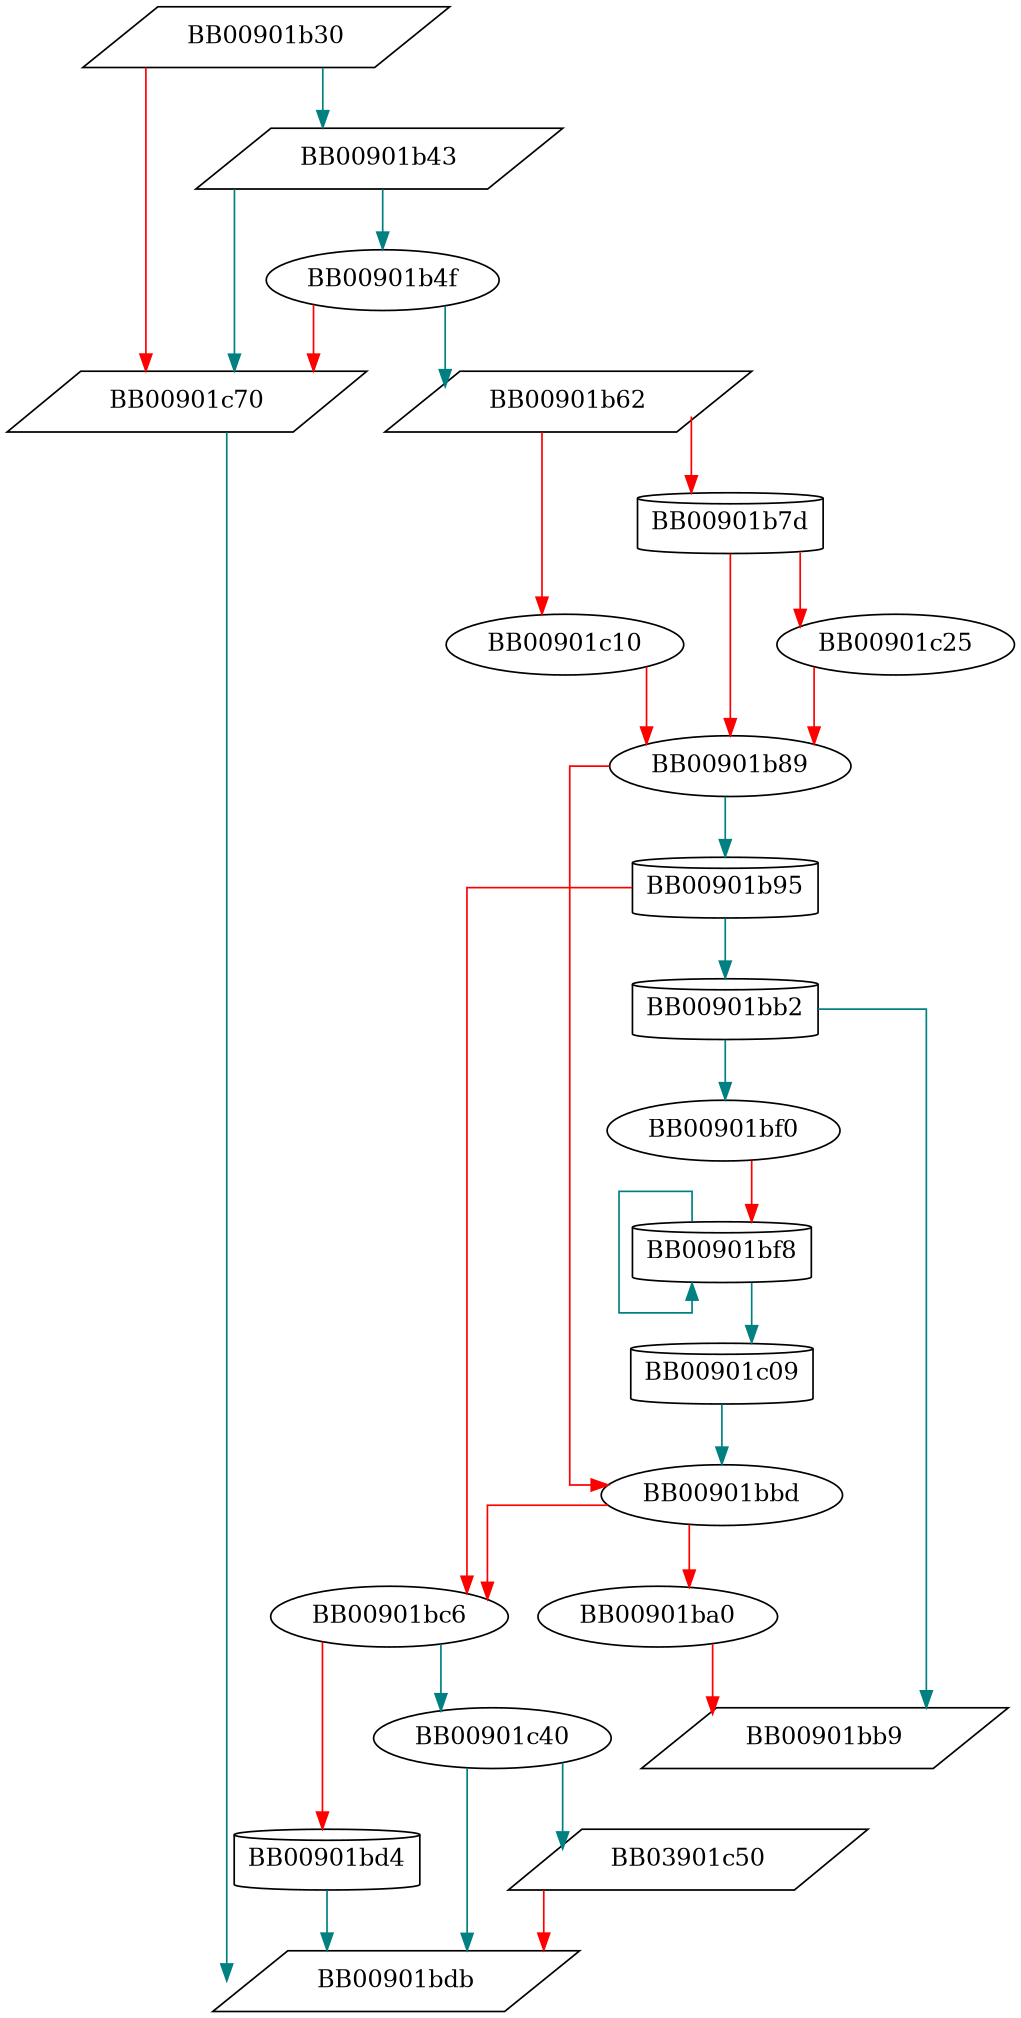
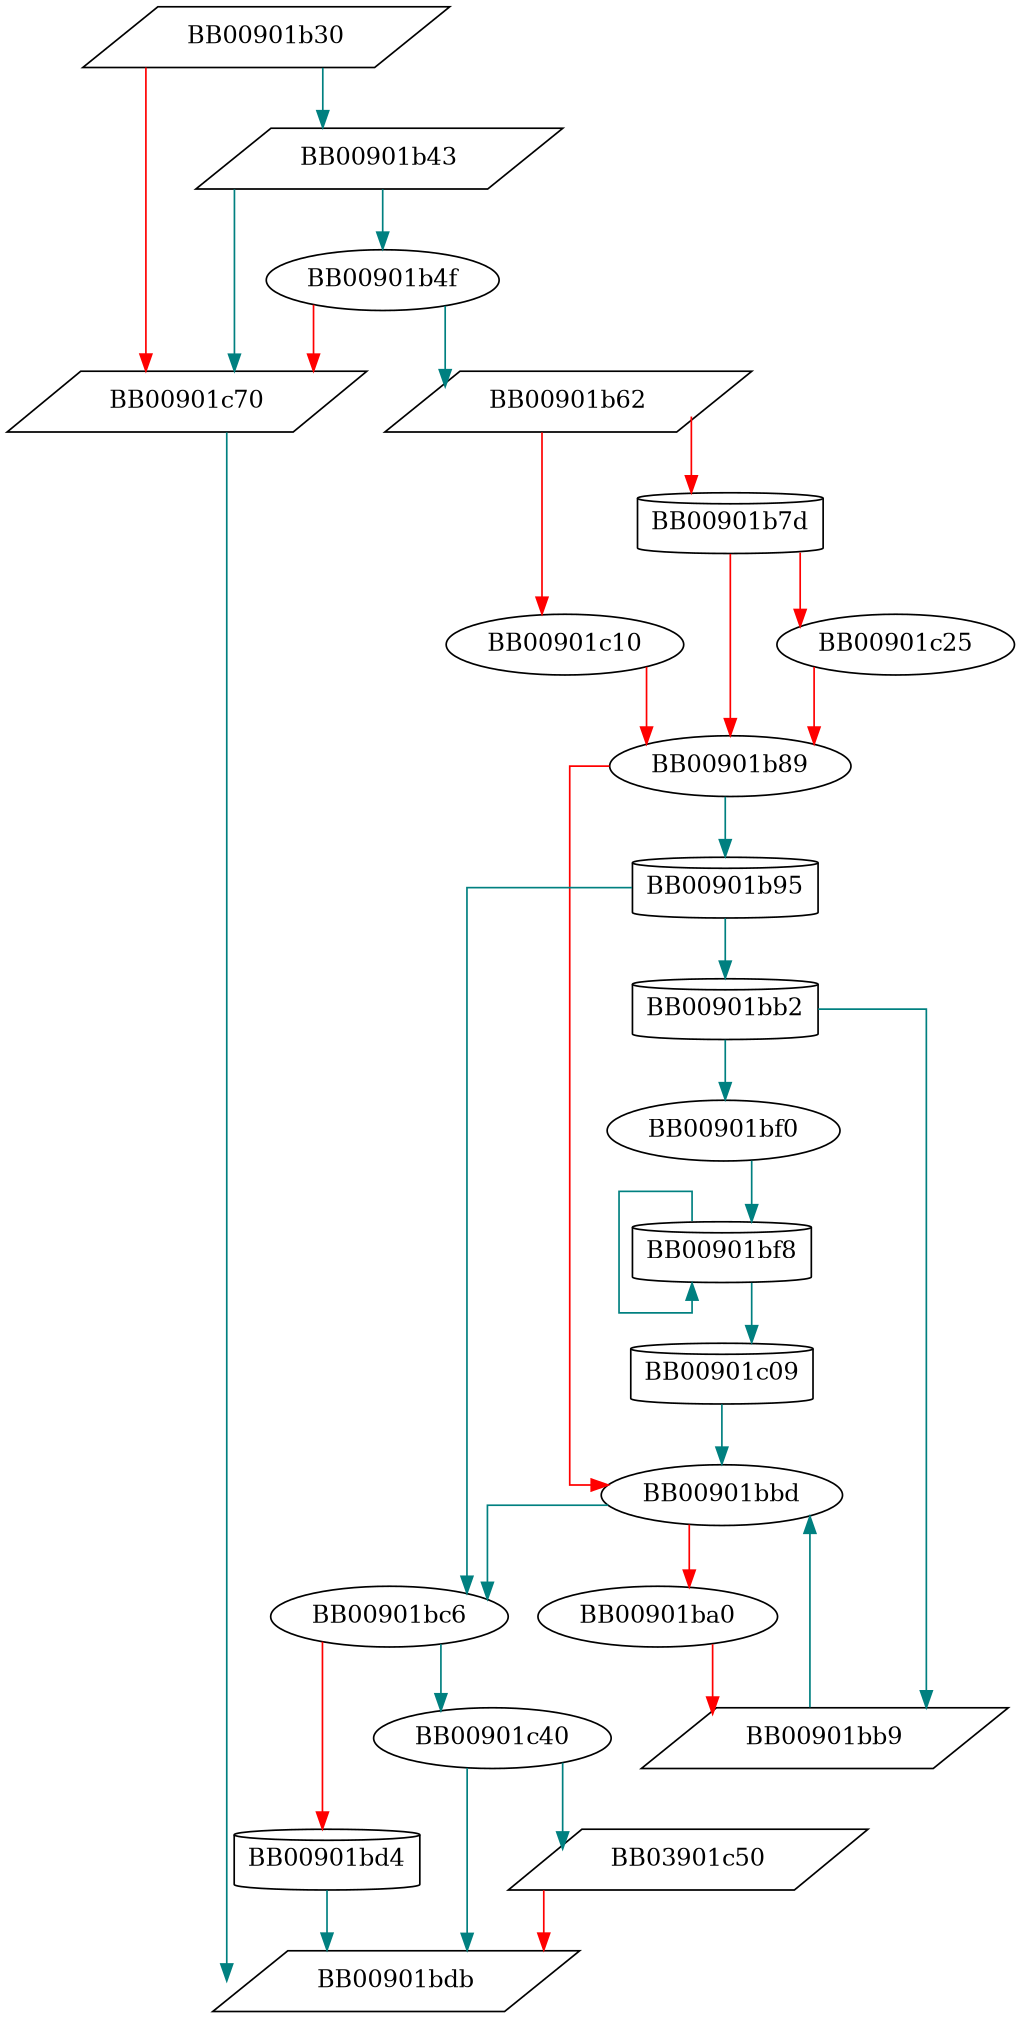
edge "BB00901b95" -> "BB00901bc6": color red -> teal
edge "BB00901bf0" -> "BB00901bf8": color red -> teal
edge "BB00901bbd" -> "BB00901bc6": color red -> teal
edge "BB00901bb9" -> "BB00901bbd": added
